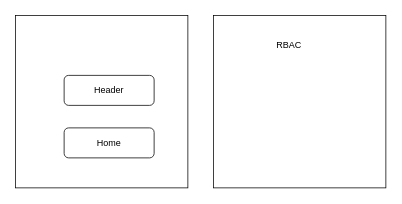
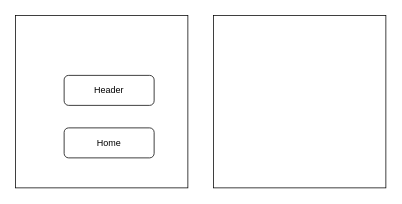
node "RBAC": removed
